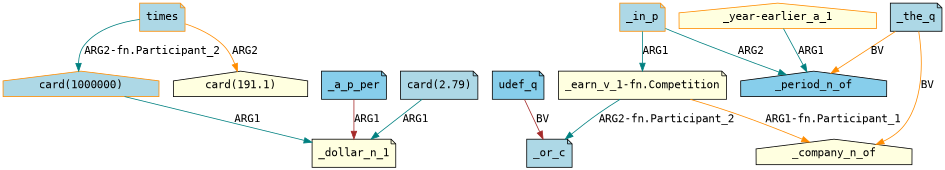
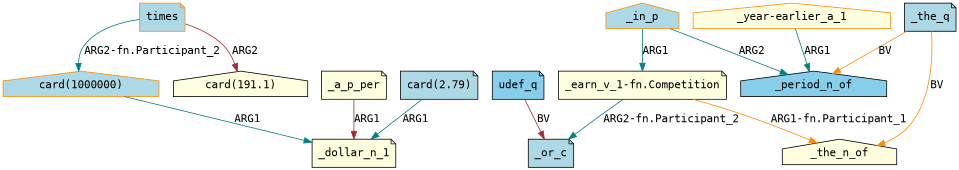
node "_in_p": shape note -> house
edge "times" -> "card(191.1)": color darkorange -> brown
node "_a_p_per": fillcolor skyblue -> lightyellow
node "_company_n_of": label "_company_n_of" -> "_the_n_of"
